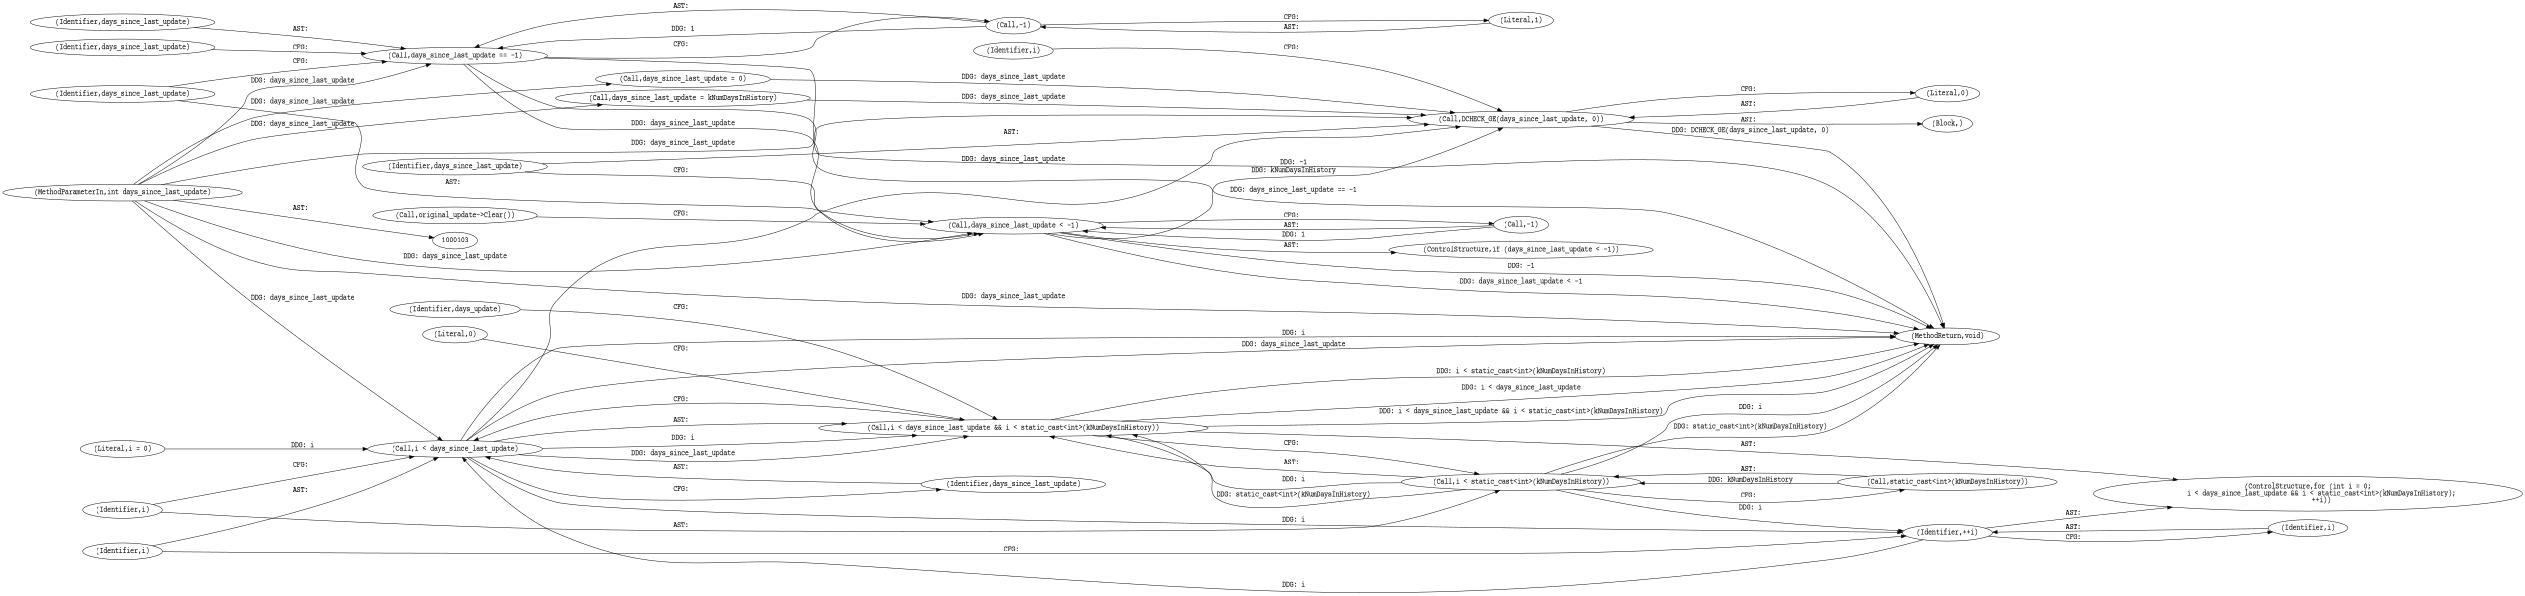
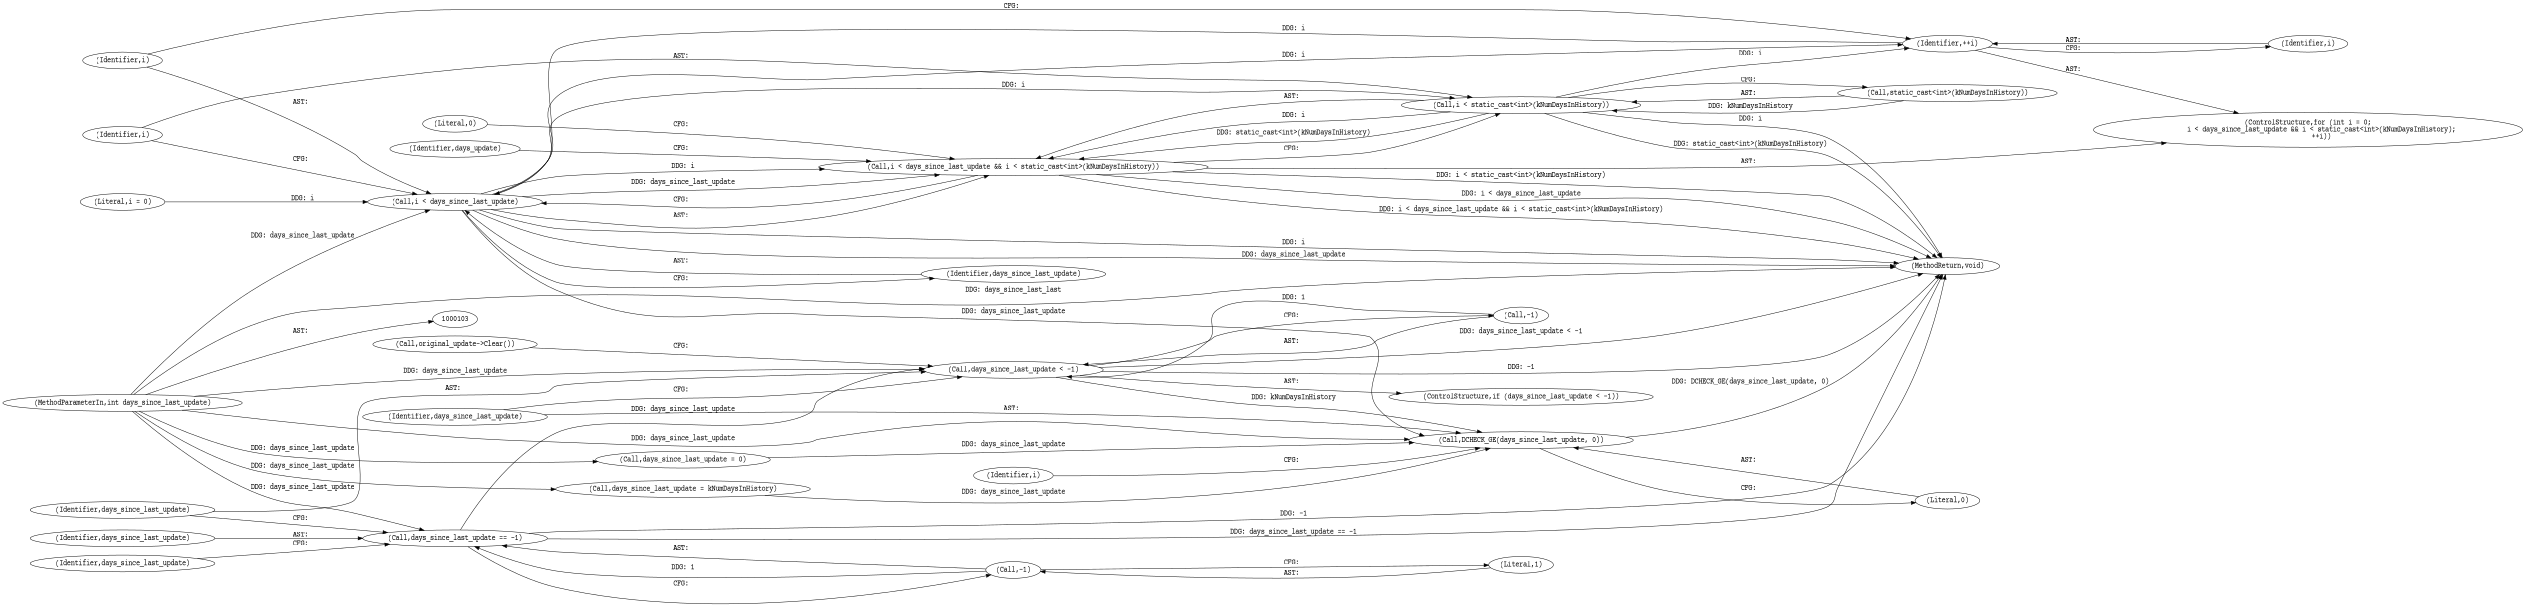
edge "(Call,i < days_since_last_update)" -> "(Call,i < static_cast<int>(kNumDaysInHistory))": added, label "DDG: i"
node "(Block,)": removed
edge "(MethodParameterIn,int days_since_last_update)" -> "(MethodReturn,void)": label "DDG: days_since_last_update" -> "DDG: days_since_last_last"
